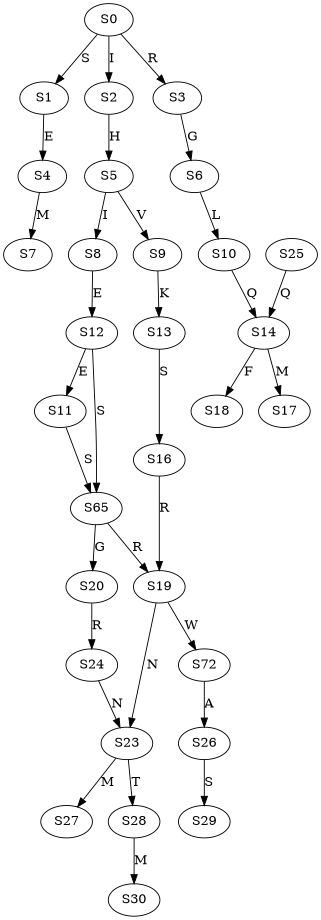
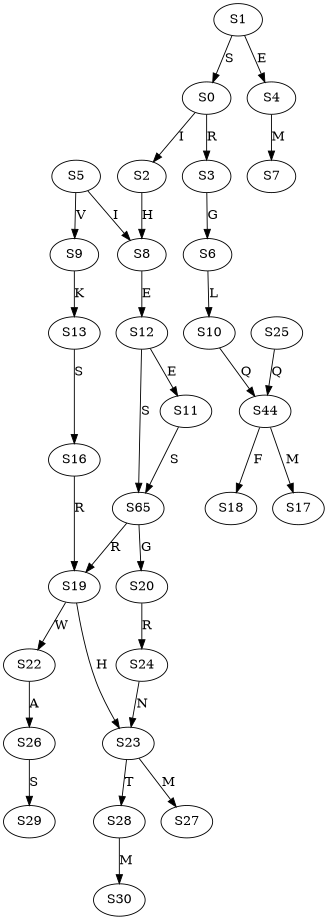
edge "S0" -> "S1": reversed
edge "S2" -> "S5": now "S2" -> "S8"
node "S14": label "S14" -> "S44"
edge "S19" -> "S23": label "N" -> "H"
node "S72": label "S72" -> "S22"
